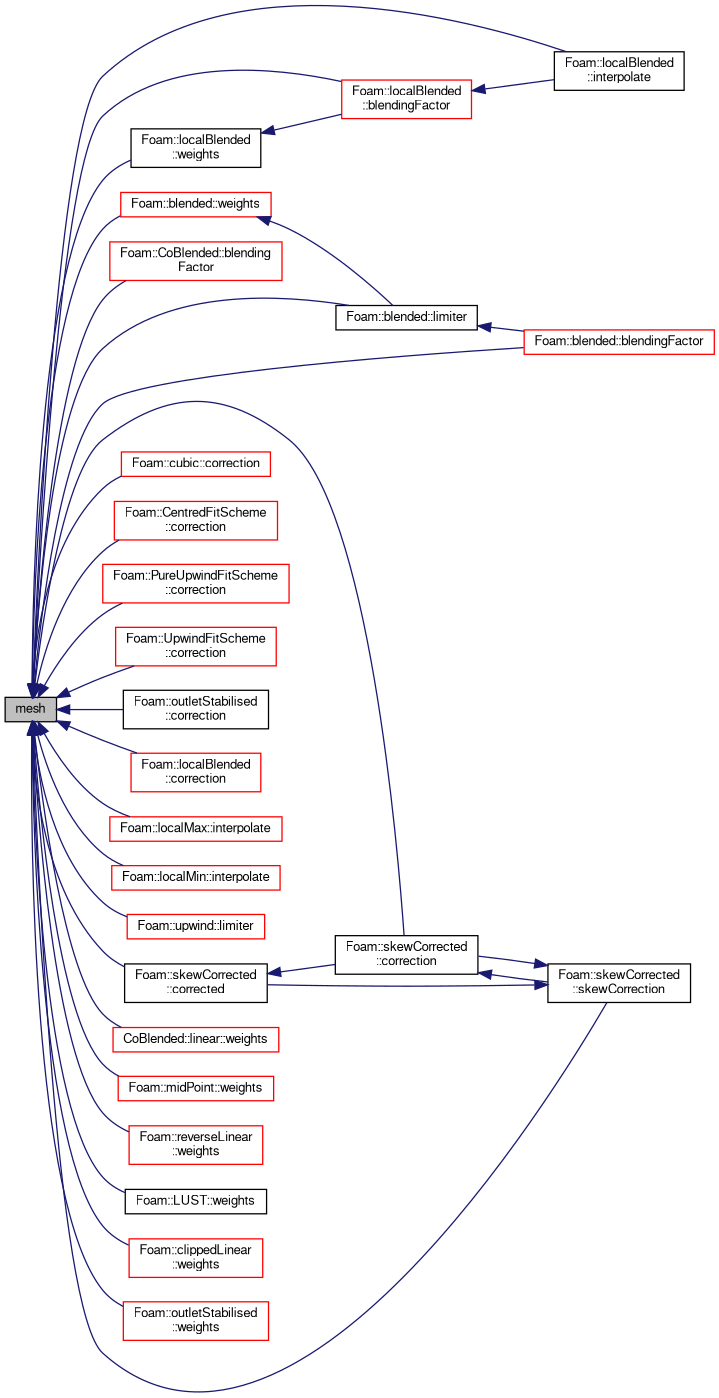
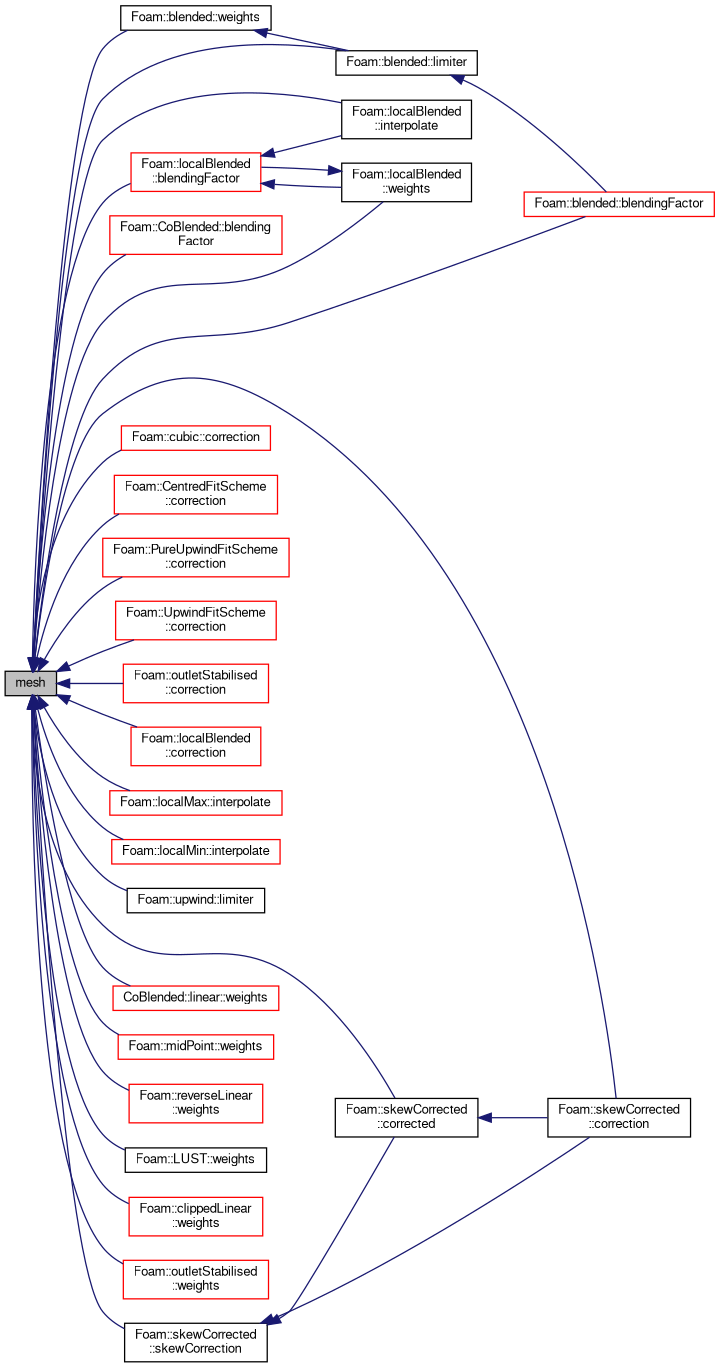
edge "Foam::localBlended ::weights" -> "Foam::localBlended ::blendingFactor": added
node "Foam::blended::weights": color red -> black
node "Foam::outletStabilised ::correction": color black -> red
node "Foam::upwind::limiter": color red -> black
edge "Foam::skewCorrected ::skewCorrection" -> "Foam::skewCorrected ::correction": removed
